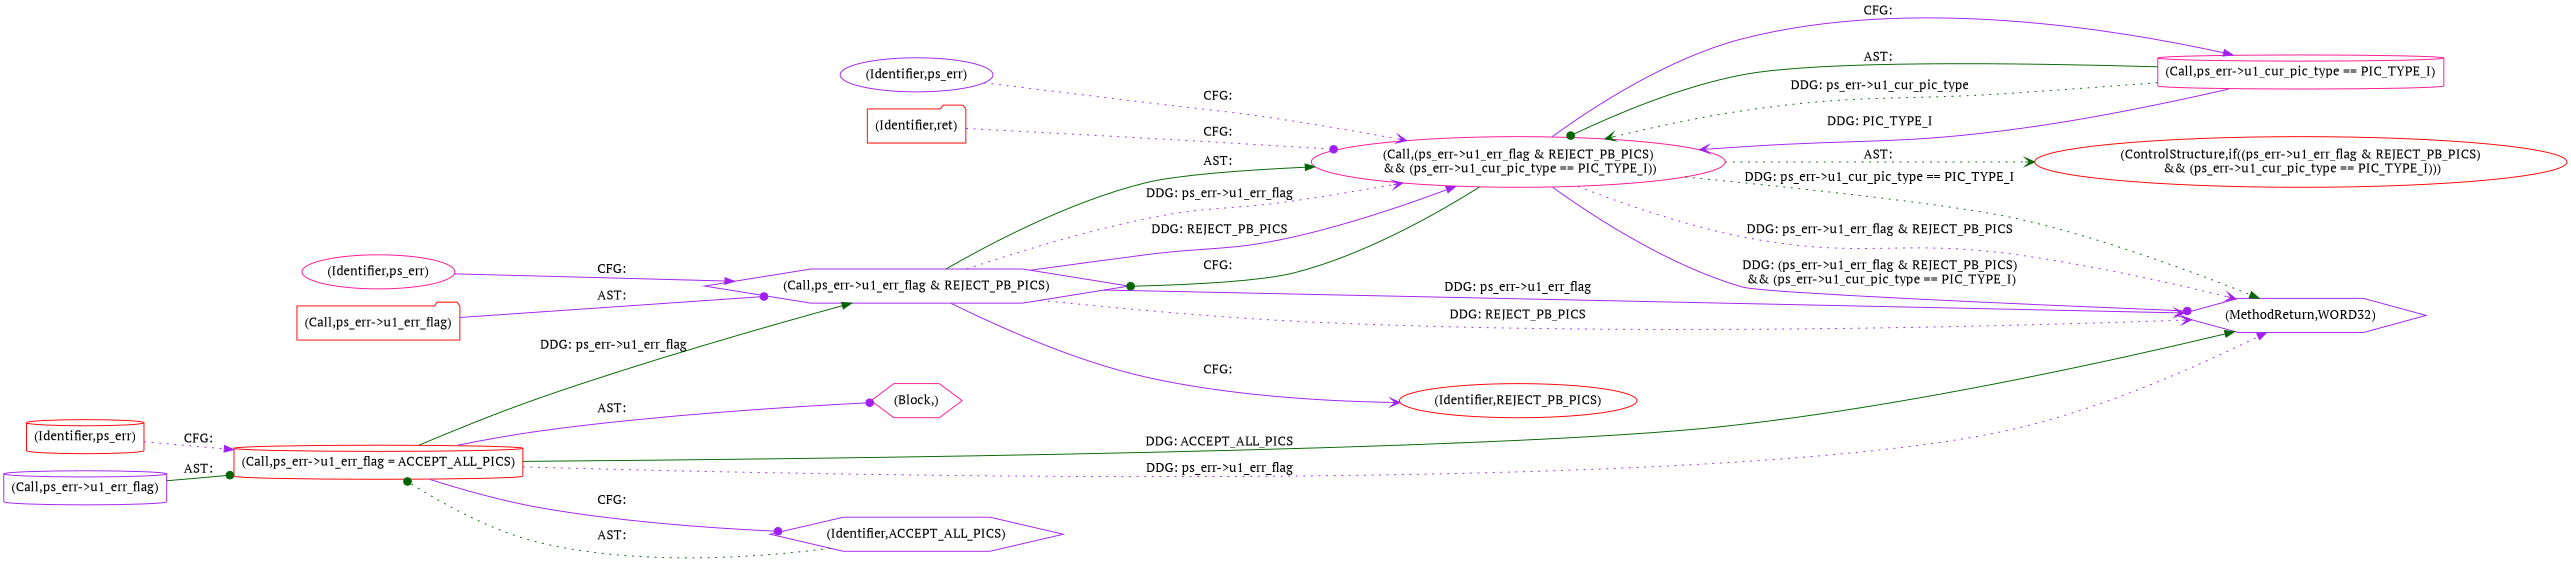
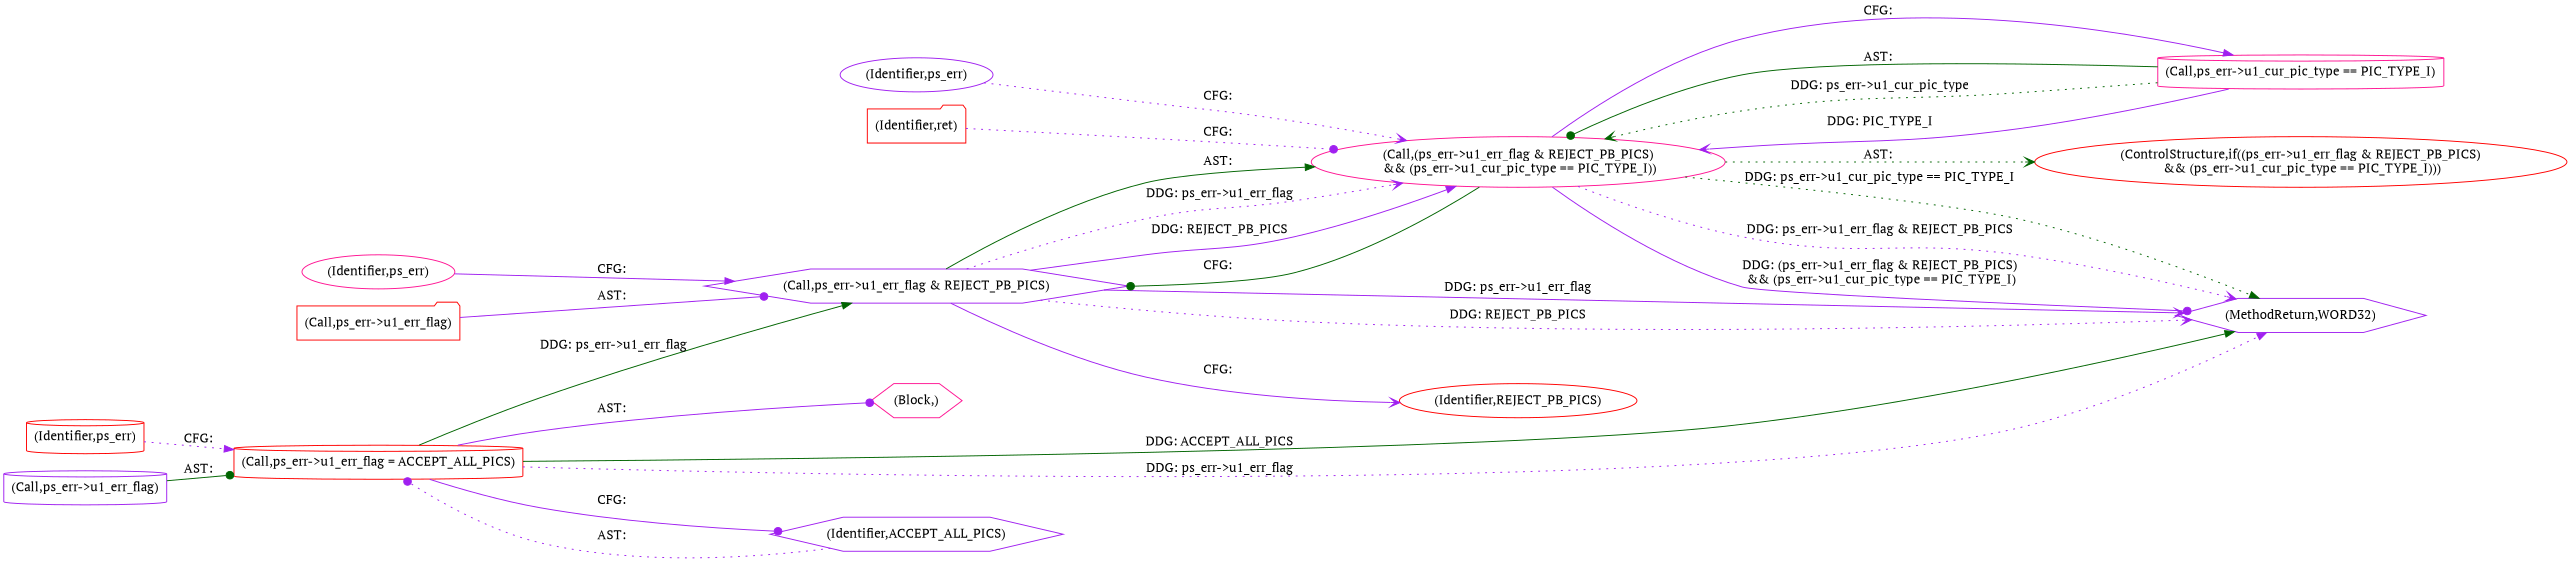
edge "(Identifier,ACCEPT_ALL_PICS)" -> "(Call,ps_err->u1_err_flag = ACCEPT_ALL_PICS)": color darkgreen -> purple
